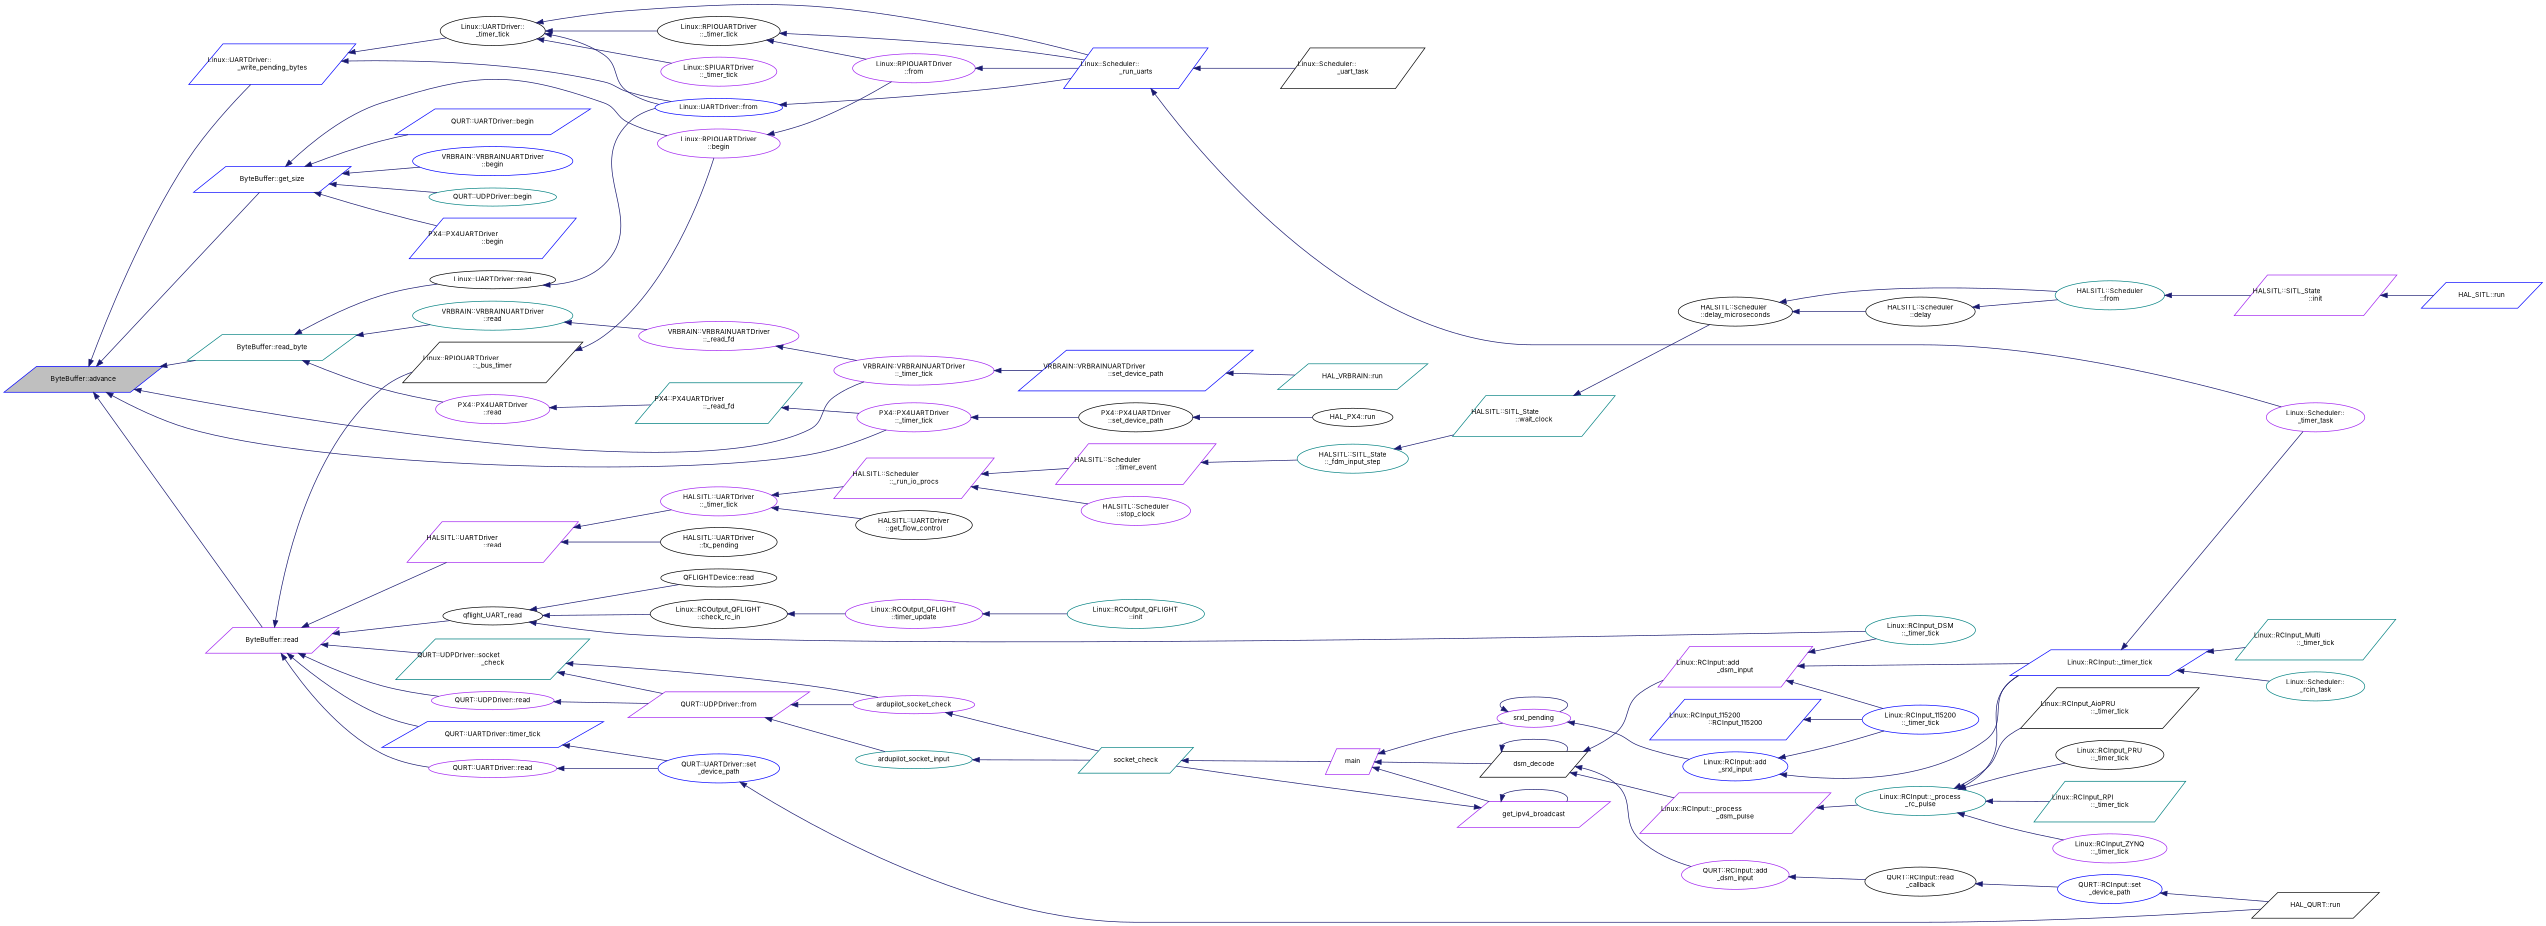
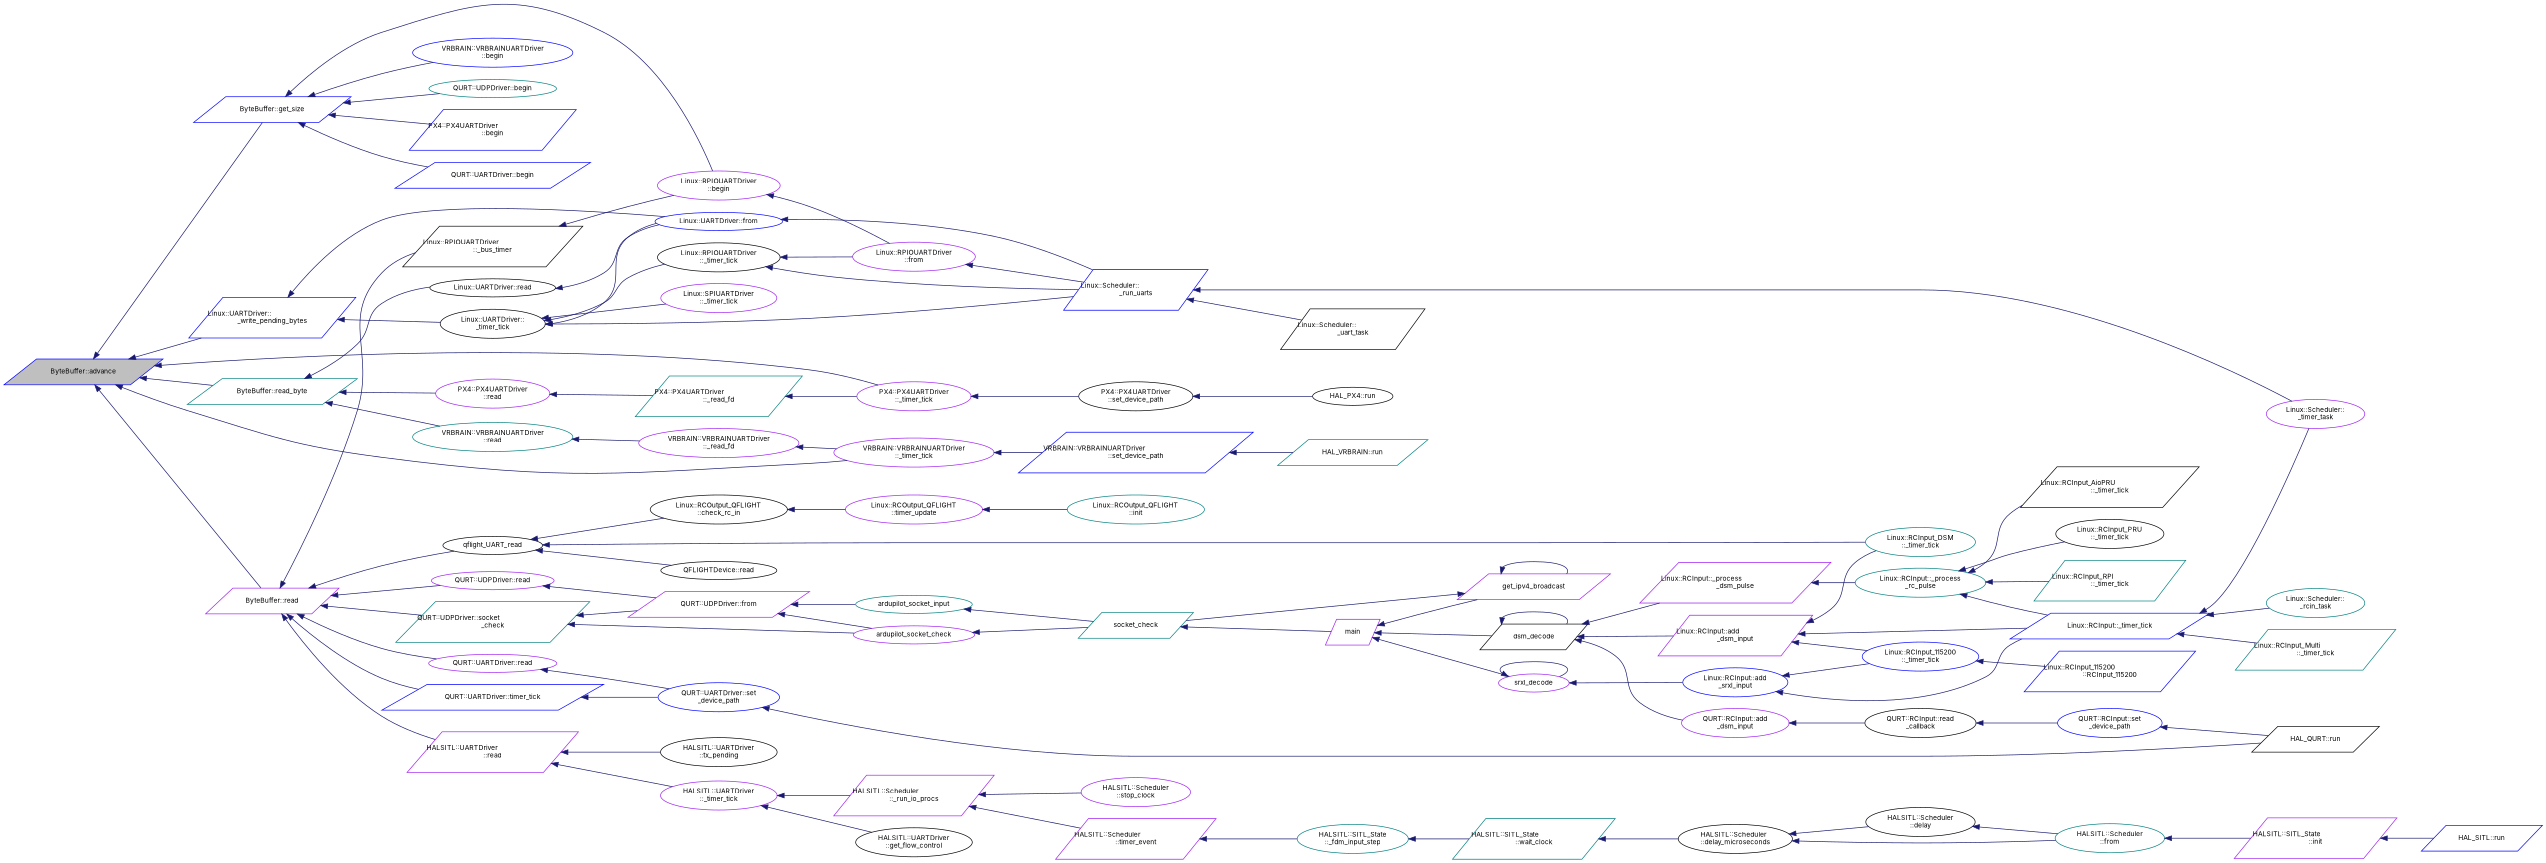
node "srxl_pending": label "srxl_pending" -> "srxl_decode"
edge "Linux::RCInput_115200 ::_timer_tick" -> "Linux::RCInput_115200 ::RCInput_115200": reversed
node "Linux::RCInput_ZYNQ ::_timer_tick": removed
